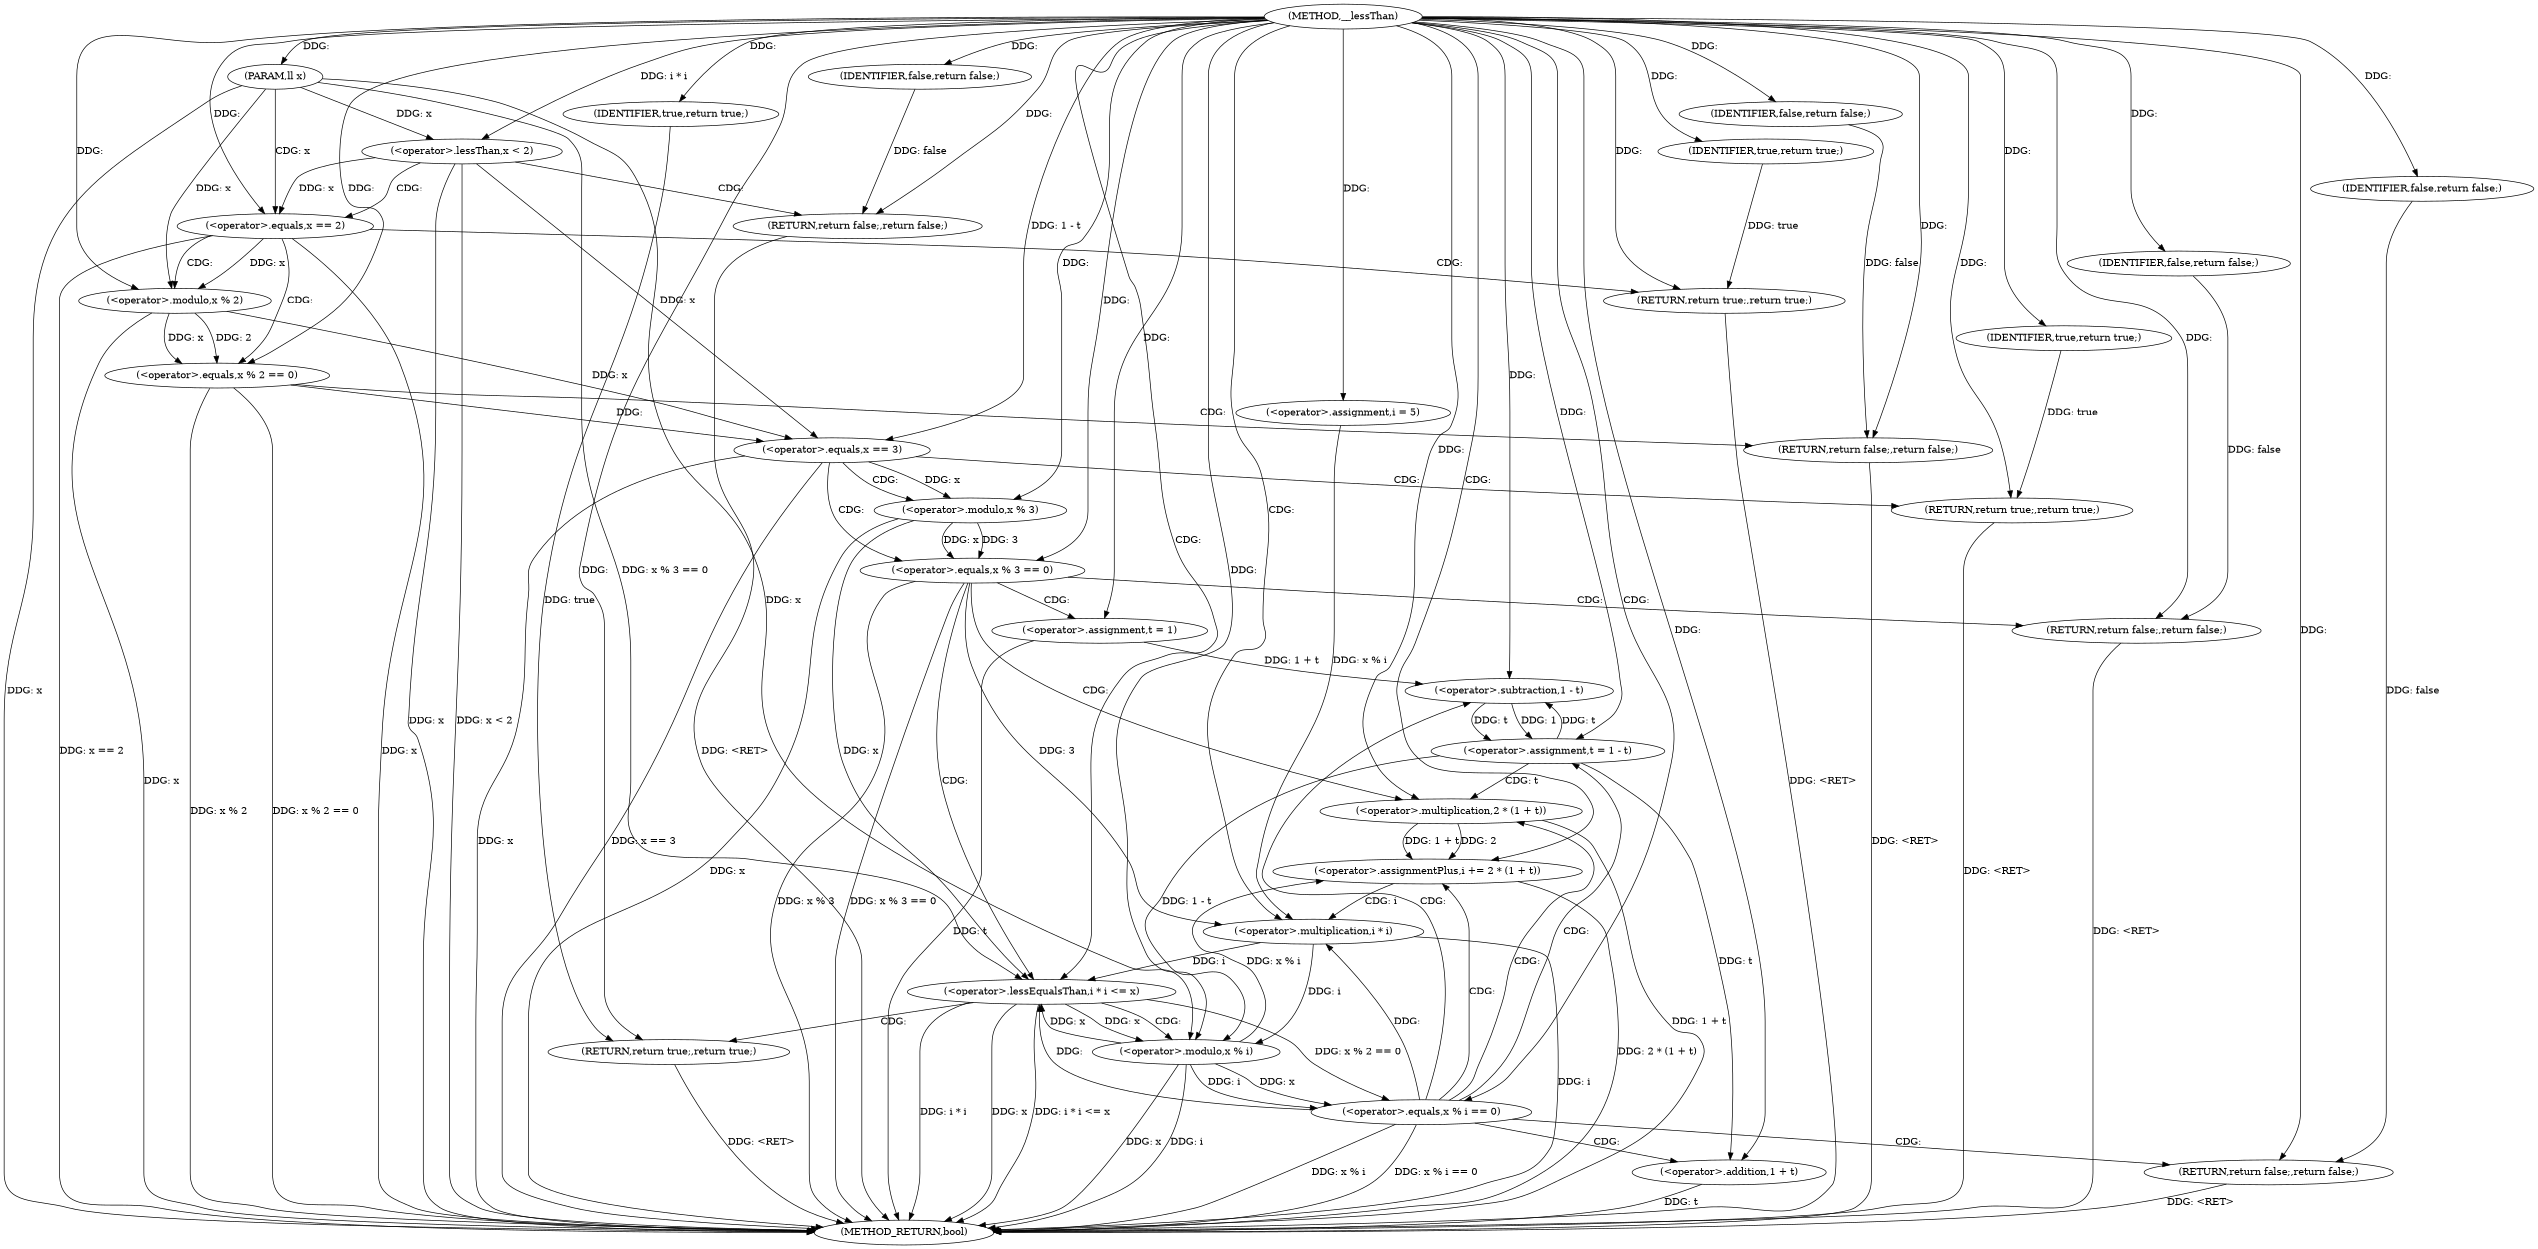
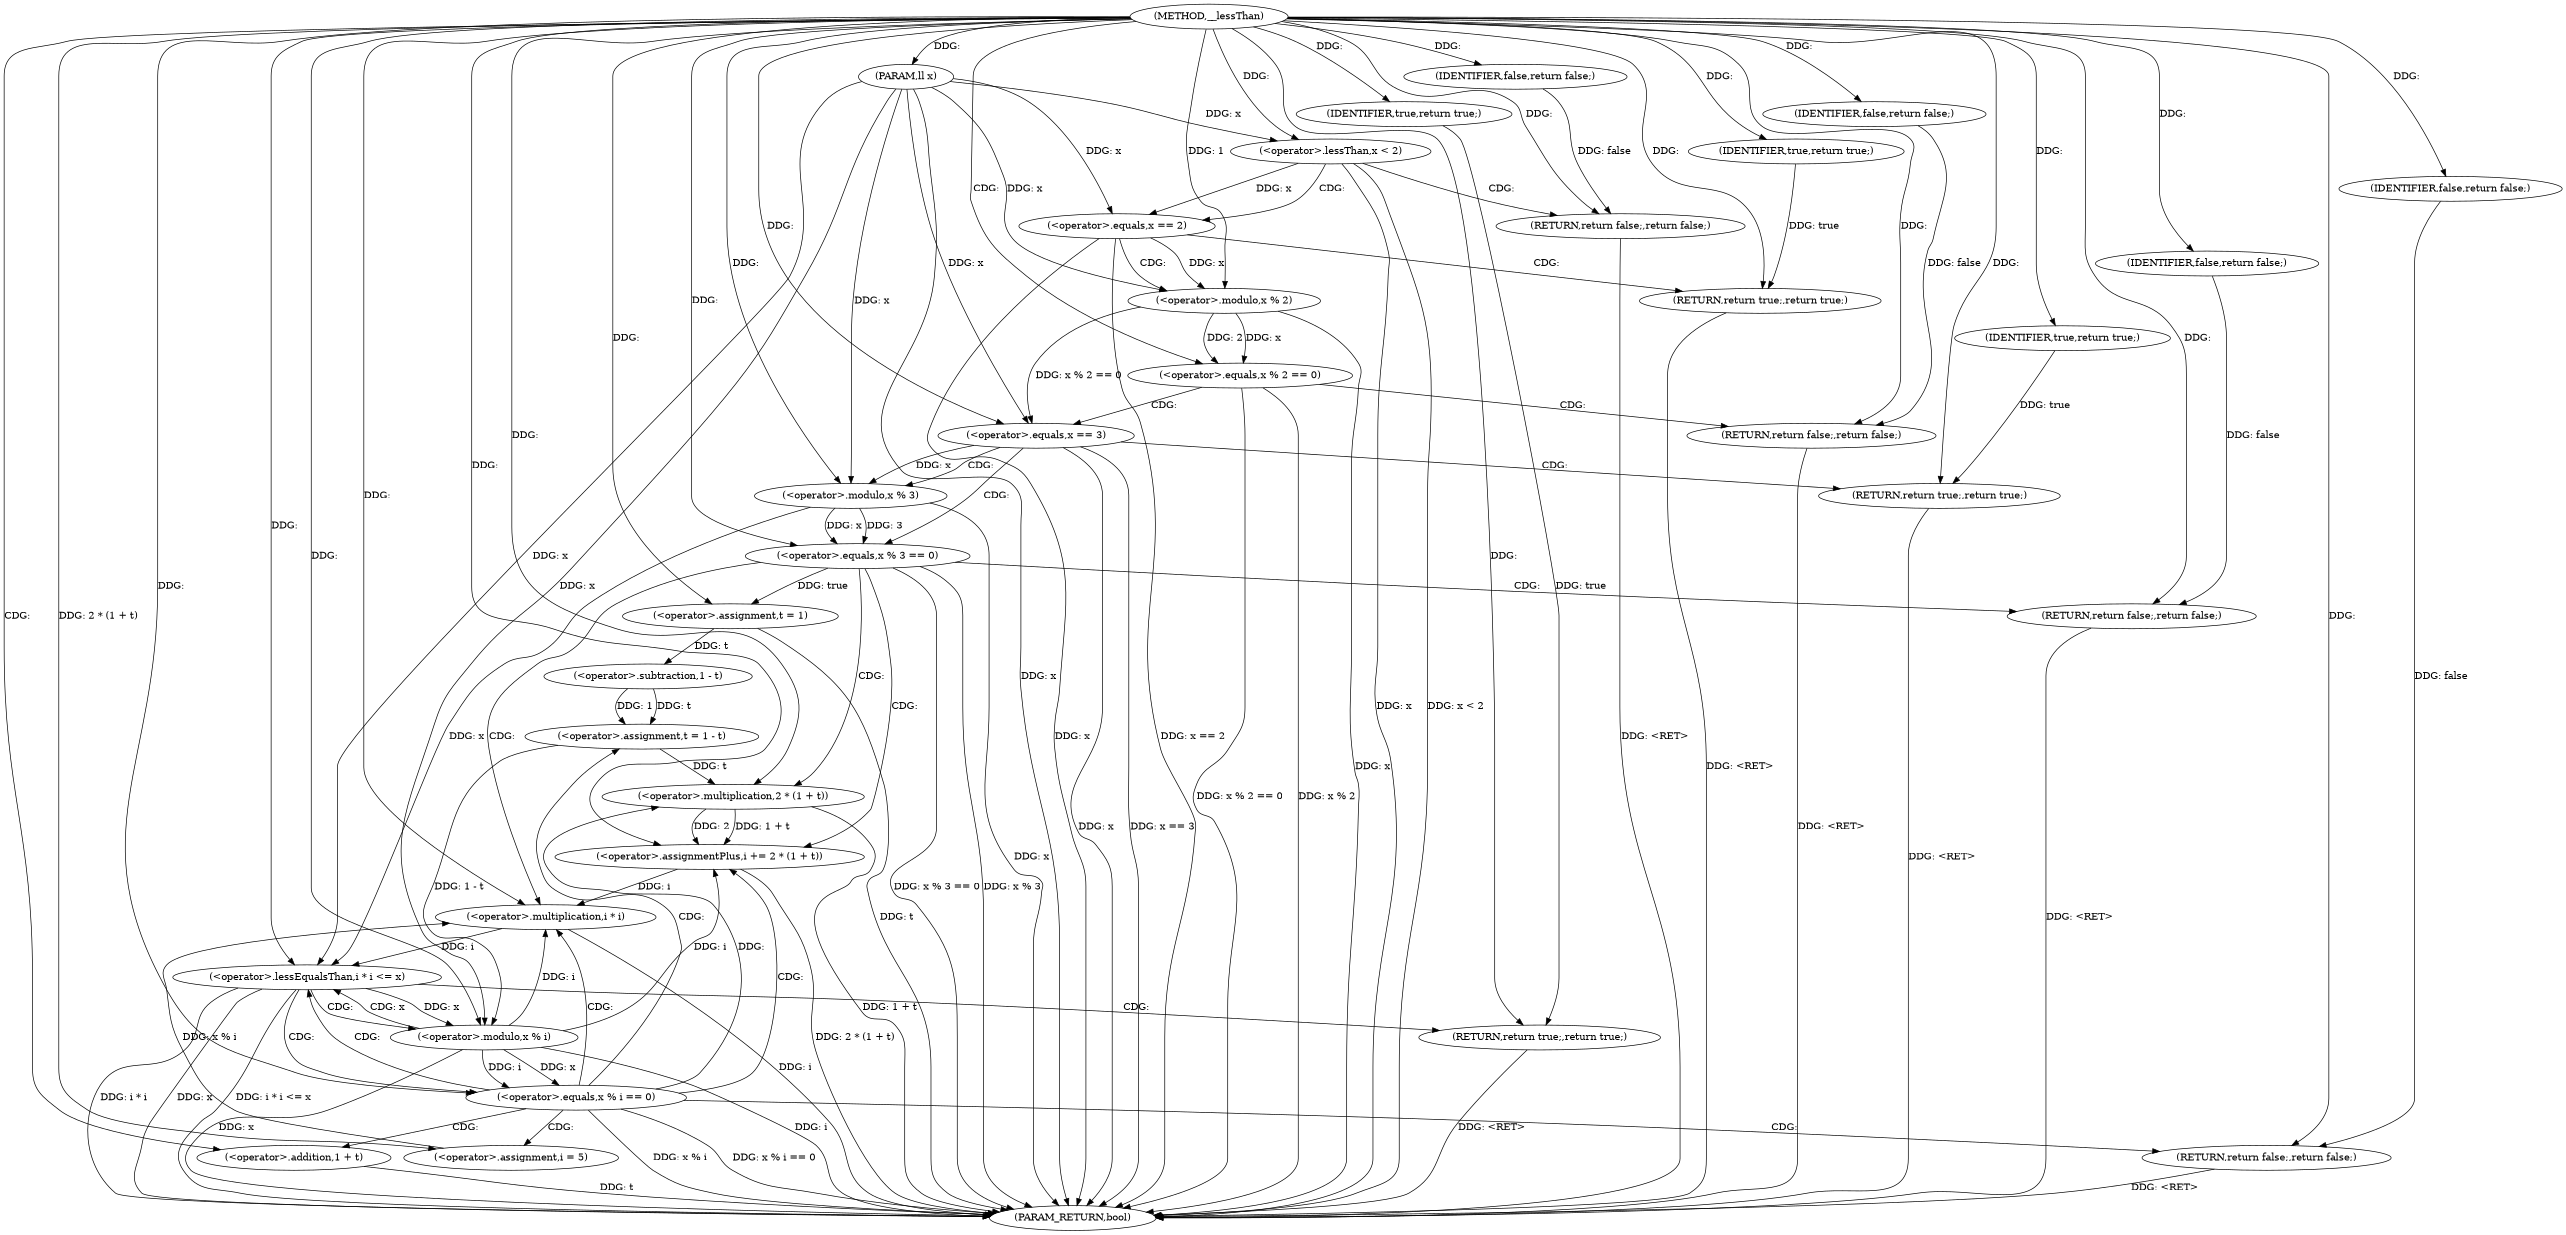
edge "(METHOD,__lessThan)" -> "(<operator>.equals,x == 2)": removed, label "DDG:"
edge "(METHOD,__lessThan)" -> "(<operator>.lessThan,x < 2)": label "DDG: i * i" -> "DDG: "
edge "(METHOD,__lessThan)" -> "(<operator>.modulo,x % 2)": label "DDG: " -> "DDG: 1"
edge "(PARAM,ll x)" -> "(<operator>.equals,x == 2)": label "CDG: x" -> "DDG: x"
edge "(METHOD,__lessThan)" -> "(<operator>.equals,x % 2 == 0)": label "DDG: " -> "CDG: "
edge "(METHOD,__lessThan)" -> "(<operator>.assignment,i = 5)": label "DDG: " -> "DDG: 2 * (1 + t)"
edge "(METHOD,__lessThan)" -> "(<operator>.equals,x == 3)": label "DDG: 1 - t" -> "DDG: "
edge "(PARAM,ll x)" -> "(<operator>.modulo,x % 3)": added, label "DDG: x"
edge "(<operator>.lessThan,x < 2)" -> "(<operator>.equals,x == 3)": now "(PARAM,ll x)" -> "(<operator>.equals,x == 3)"
edge "(<operator>.equals,x == 2)" -> "(<operator>.equals,x % 2 == 0)": removed, label "CDG:"
edge "(METHOD,__lessThan)" -> "(<operator>.subtraction,1 - t)": removed, label "DDG:"
edge "(METHOD,__lessThan)" -> "(<operator>.assignment,t = 1 - t)": removed, label "DDG:"
edge "(<operator>.modulo,x % 2)" -> "(<operator>.equals,x == 3)": label "DDG: x" -> "DDG: x % 2 == 0"
edge "(<operator>.equals,x % 2 == 0)" -> "(<operator>.equals,x == 3)": label "DDG: " -> "CDG: "
edge "(METHOD,__lessThan)" -> "(<operator>.assignmentPlus,i += 2 * (1 + t))": label "CDG: " -> "DDG: "
edge "(METHOD,__lessThan)" -> "(<operator>.multiplication,i * i)": label "CDG: " -> "DDG: "
edge "(METHOD,__lessThan)" -> "(<operator>.lessEqualsThan,i * i <= x)": label "CDG: " -> "DDG: "
edge "(PARAM,ll x)" -> "(<operator>.lessEqualsThan,i * i <= x)": label "DDG: x % 3 == 0" -> "DDG: x"
edge "(<operator>.equals,x % 3 == 0)" -> "(<operator>.assignment,t = 1)": label "CDG: " -> "DDG: true"
edge "(METHOD,__lessThan)" -> "(<operator>.equals,x % i == 0)": label "CDG: " -> "DDG: "
edge "(METHOD,__lessThan)" -> "(<operator>.addition,1 + t)": label "DDG: " -> "CDG: "
edge "(<operator>.assignment,t = 1)" -> "(<operator>.subtraction,1 - t)": label "DDG: 1 + t" -> "DDG: t"
edge "(<operator>.assignment,t = 1 - t)" -> "(<operator>.subtraction,1 - t)": removed, label "DDG: t"
edge "(<operator>.equals,x % 3 == 0)" -> "(<operator>.multiplication,i * i)": label "DDG: 3" -> "CDG: "
edge "(<operator>.assignment,t = 1 - t)" -> "(<operator>.multiplication,2 * (1 + t))": label "CDG: t" -> "DDG: t"
edge "(<operator>.equals,x % 3 == 0)" -> "(<operator>.lessEqualsThan,i * i <= x)": now "(<operator>.equals,x % 3 == 0)" -> "(<operator>.assignmentPlus,i += 2 * (1 + t))"
edge "(<operator>.equals,x % i == 0)" -> "(<operator>.subtraction,1 - t)": now "(<operator>.equals,x % i == 0)" -> "(<operator>.assignment,i = 5)"
edge "(<operator>.assignmentPlus,i += 2 * (1 + t))" -> "(<operator>.multiplication,i * i)": label "CDG: i" -> "DDG: i"
edge "(<operator>.assignment,t = 1 - t)" -> "(<operator>.addition,1 + t)": removed, label "DDG: t"
edge "(<operator>.modulo,x % i)" -> "(<operator>.assignmentPlus,i += 2 * (1 + t))": label "DDG: x % i" -> "DDG: i"
edge "(<operator>.equals,x % i == 0)" -> "(<operator>.multiplication,2 * (1 + t))": label "CDG: " -> "DDG: "
edge "(<operator>.multiplication,i * i)" -> "(<operator>.modulo,x % i)": reversed
edge "(<operator>.modulo,x % i)" -> "(<operator>.lessEqualsThan,i * i <= x)": label "DDG: x" -> "CDG: x"
edge "(<operator>.equals,x % i == 0)" -> "(<operator>.multiplication,i * i)": label "DDG: " -> "CDG: "
edge "(<operator>.equals,x % i == 0)" -> "(<operator>.lessEqualsThan,i * i <= x)": label "DDG: " -> "CDG: "
edge "(<operator>.lessEqualsThan,i * i <= x)" -> "(<operator>.equals,x % i == 0)": label "DDG: x % 2 == 0" -> "CDG: "
node "(METHOD_RETURN,bool)": label "(METHOD_RETURN,bool)" -> "(PARAM_RETURN,bool)"
